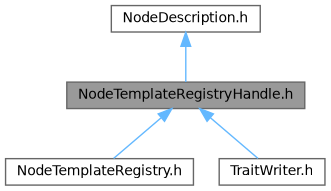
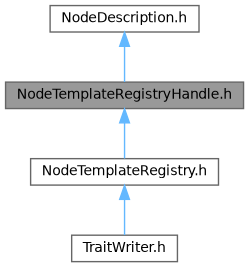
edge "TraitWriter.h" -> "NodeTemplateRegistryHandle.h": now "TraitWriter.h" -> "NodeTemplateRegistry.h"
